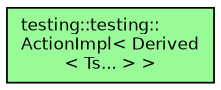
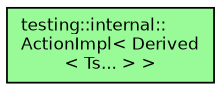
node "testing::testing:: ActionImpl< Derived < Ts... > >": label "testing::testing:: ActionImpl< Derived < Ts... > >" -> "testing::internal:: ActionImpl< Derived < Ts... > >"
